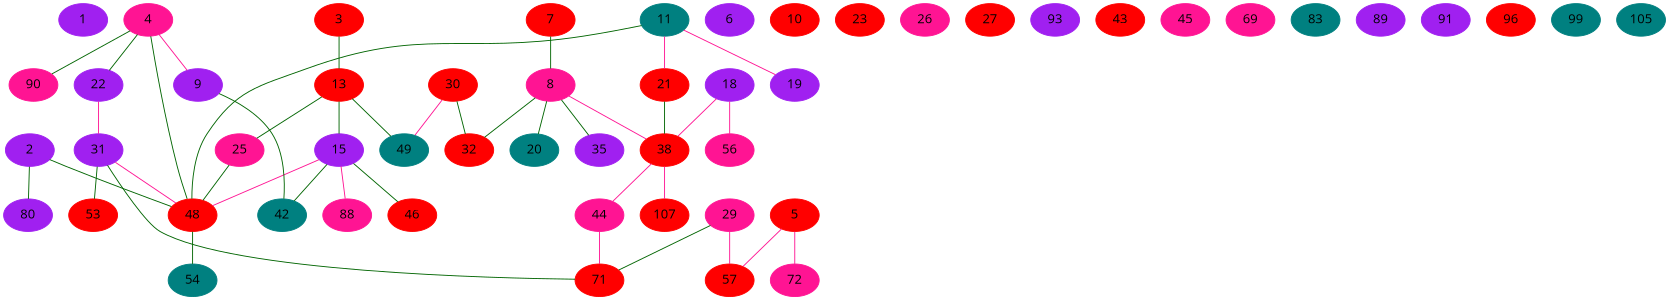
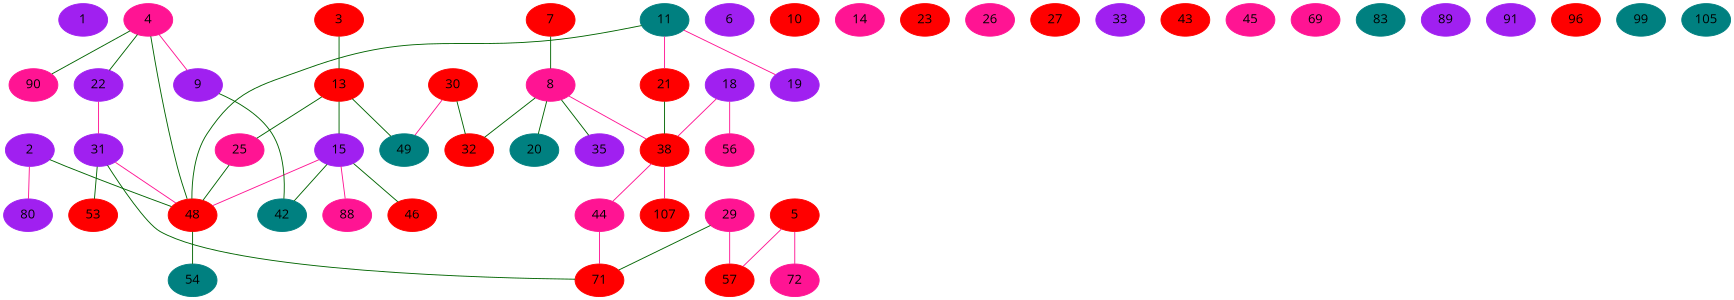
node "14": added
node "93": label "93" -> "33"
edge "2" -- "80": color darkgreen -> deeppink
